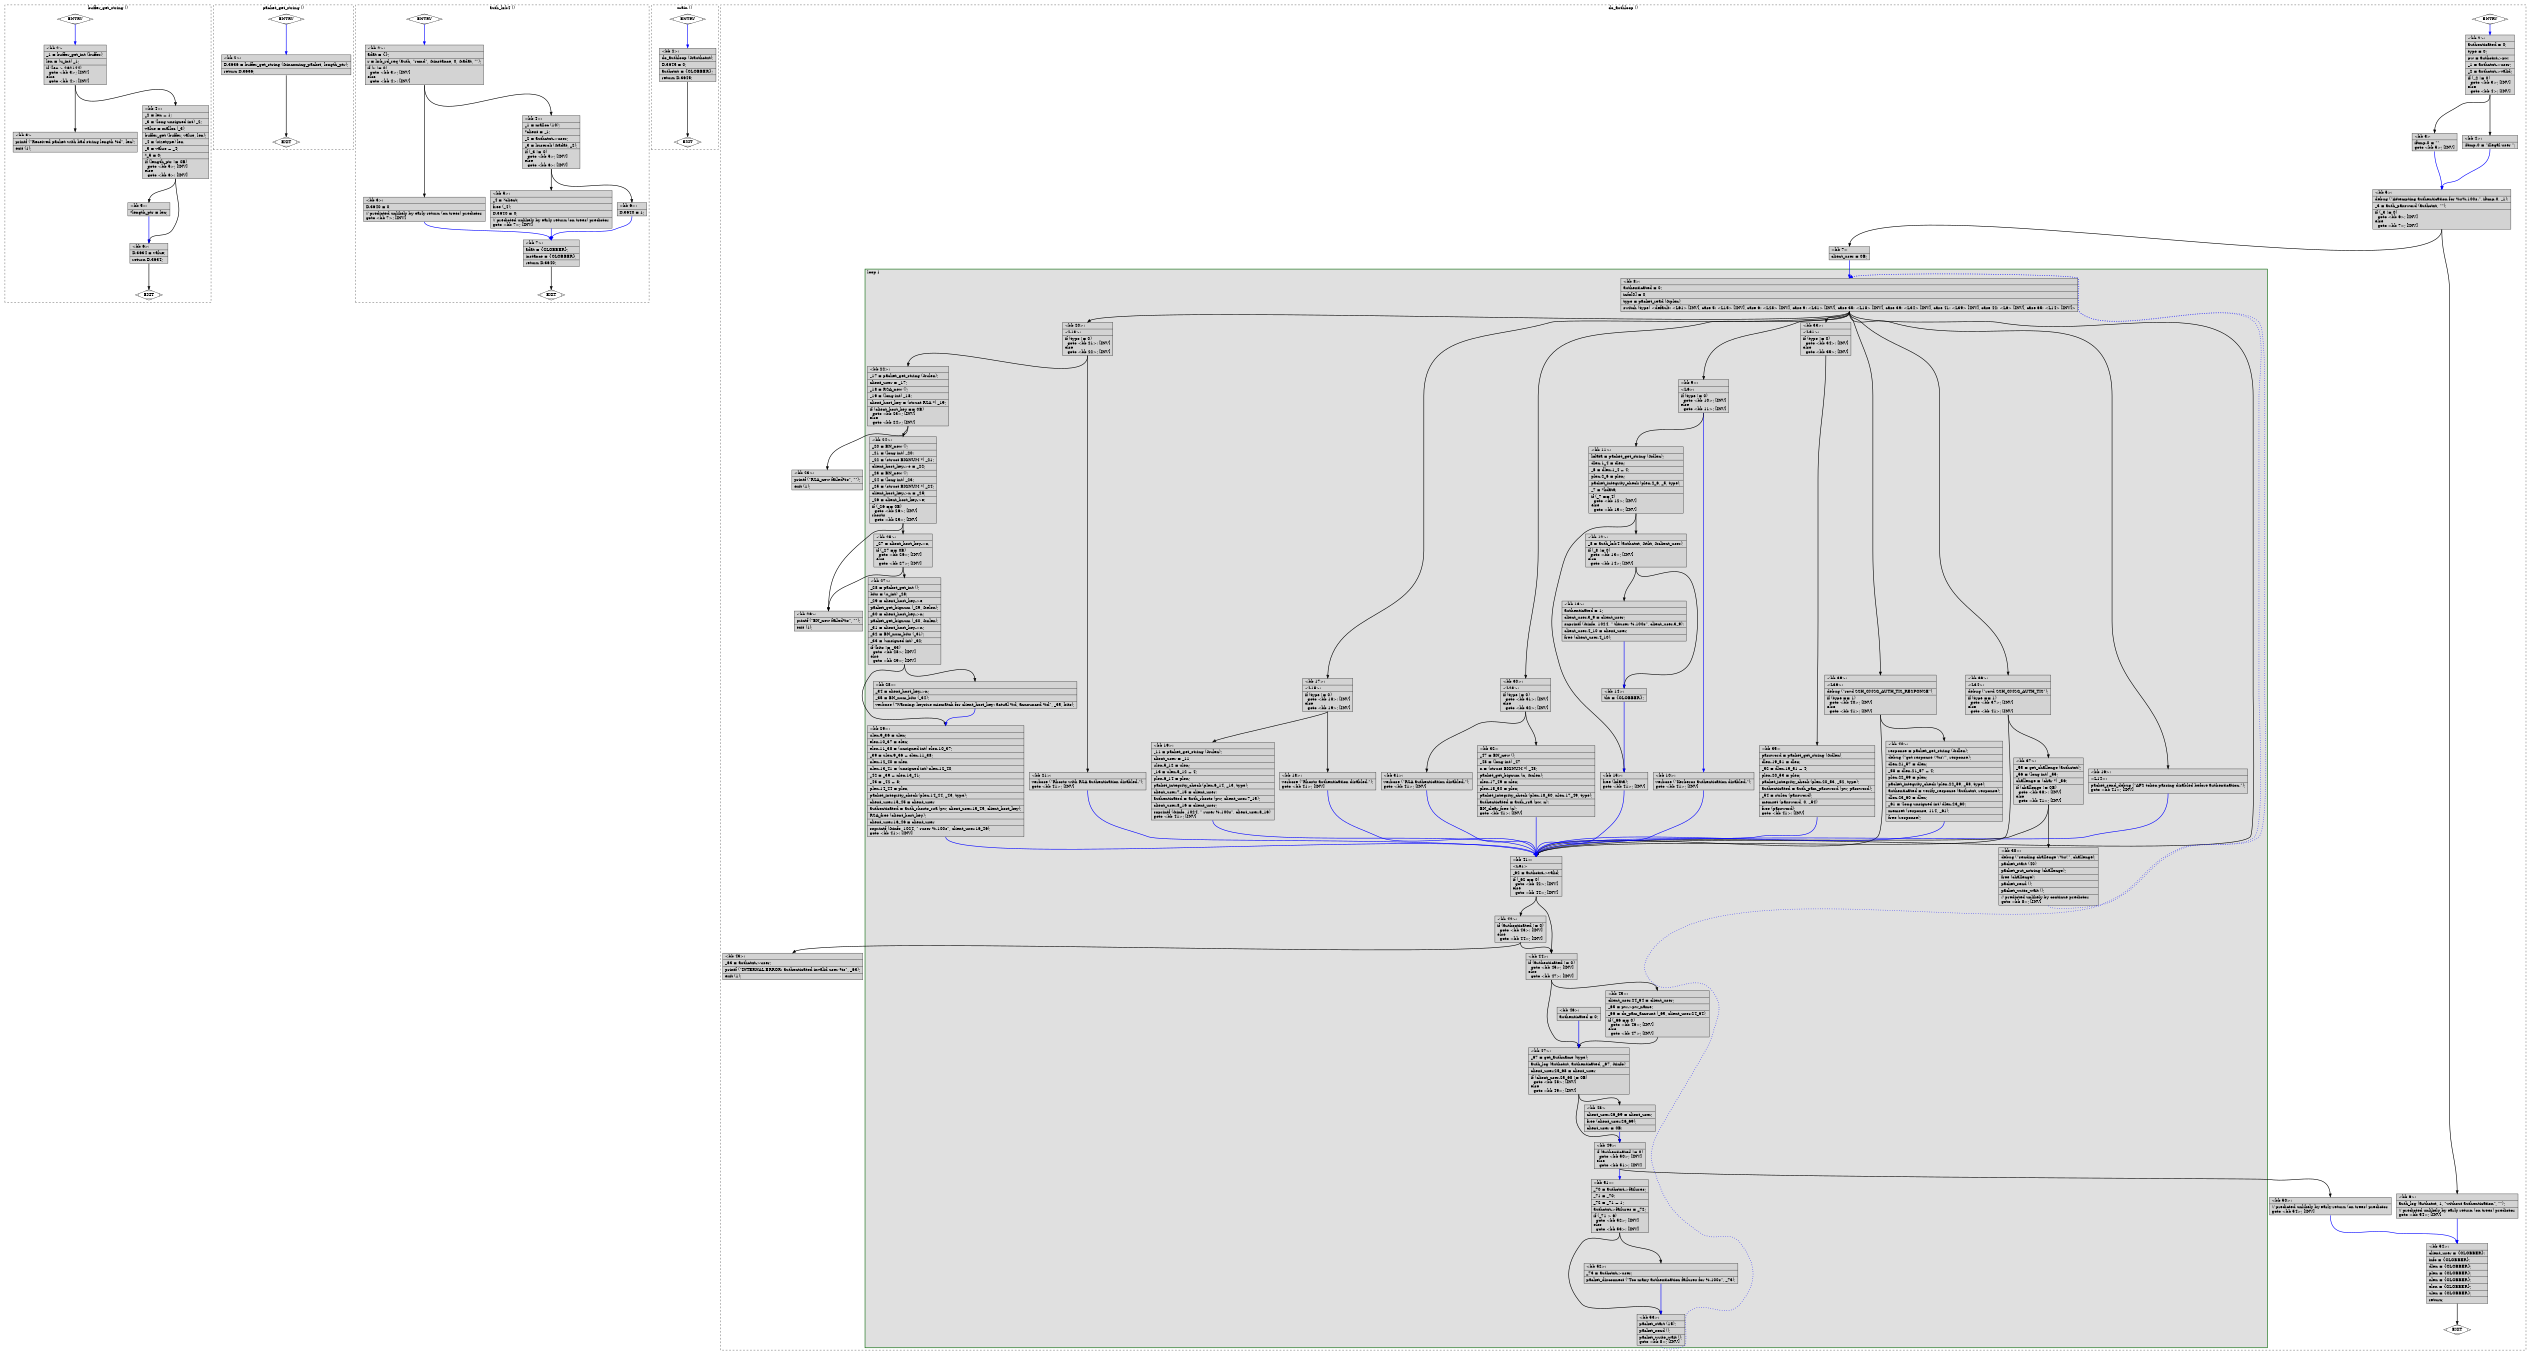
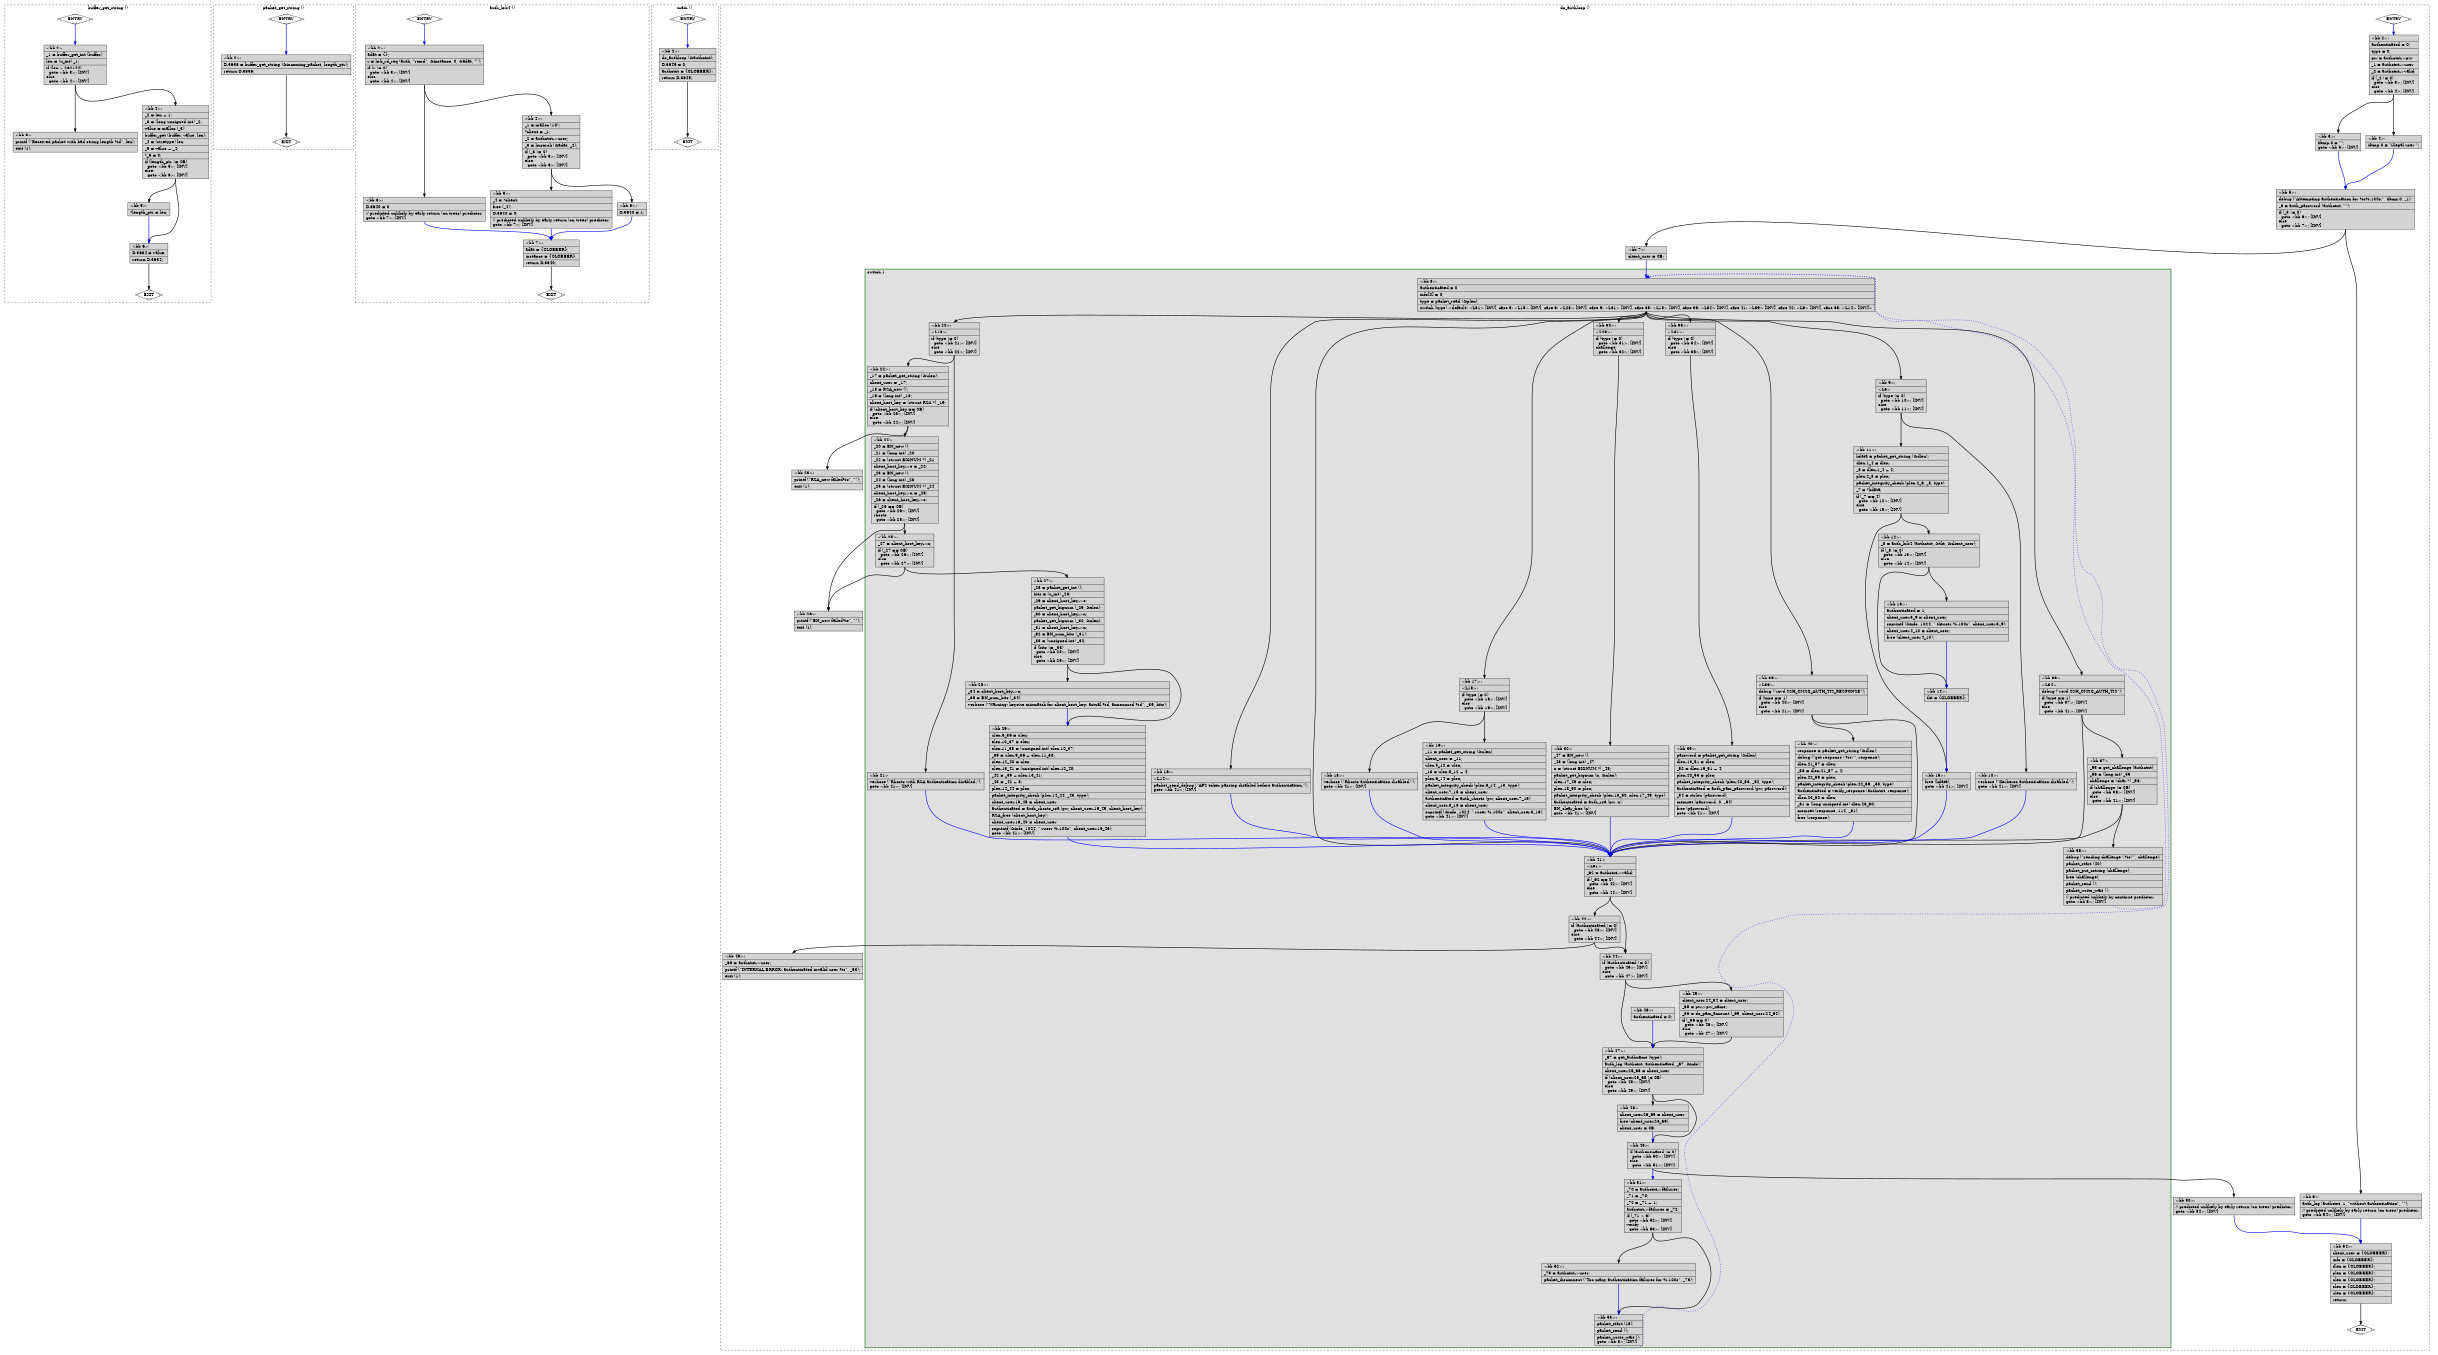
cluster "loop 1": label "loop 1" -> "switch 1"
edge "<bb 9>:" -> "<bb 10>:": color blue -> black
node "<bb 30>:": text "else" -> "challenge"
node "<bb 31>:": removed
node "<bb 51>:": text "else" -> "verify"
